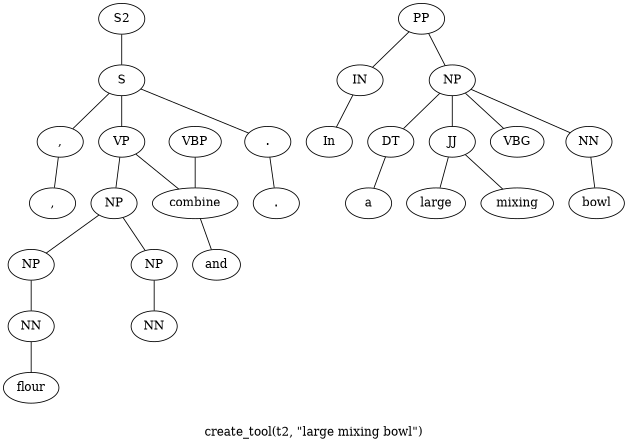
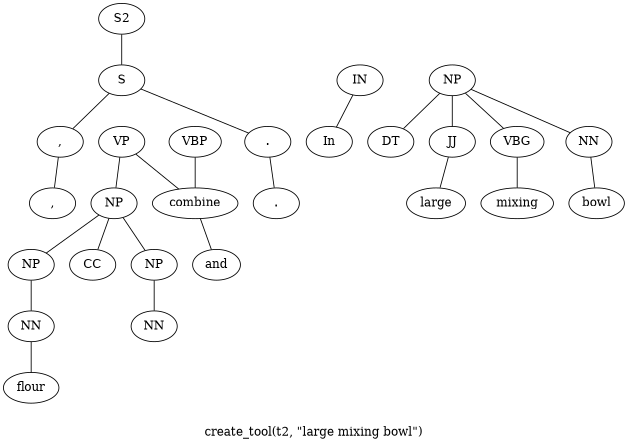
node "PP": removed
edge "S" -- "VP": removed
edge "JJ" -- "mixing": now "VBG" -- "mixing"
node "a": removed
node "CC": added
